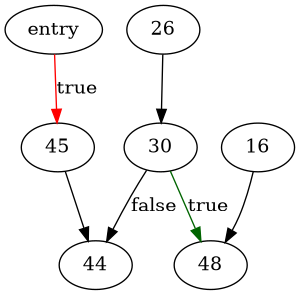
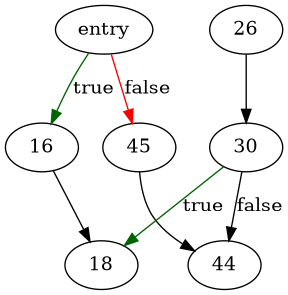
edge "entry" -> "16": added, label "true"
edge "entry" -> "45": label "true" -> "false"
node "48": label "48" -> "18"
